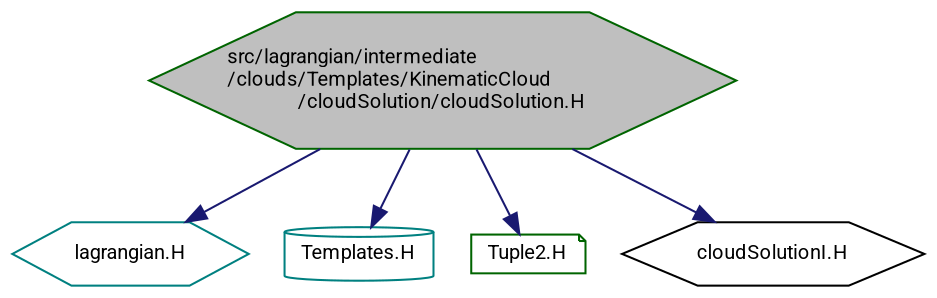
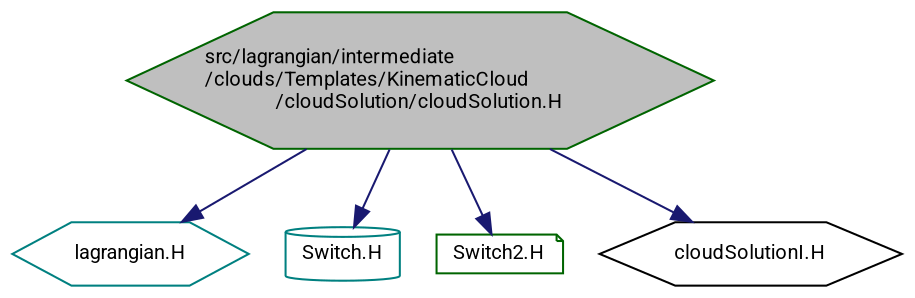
node "Templates.H": label "Templates.H" -> "Switch.H"
node "Tuple2.H": label "Tuple2.H" -> "Switch2.H"
